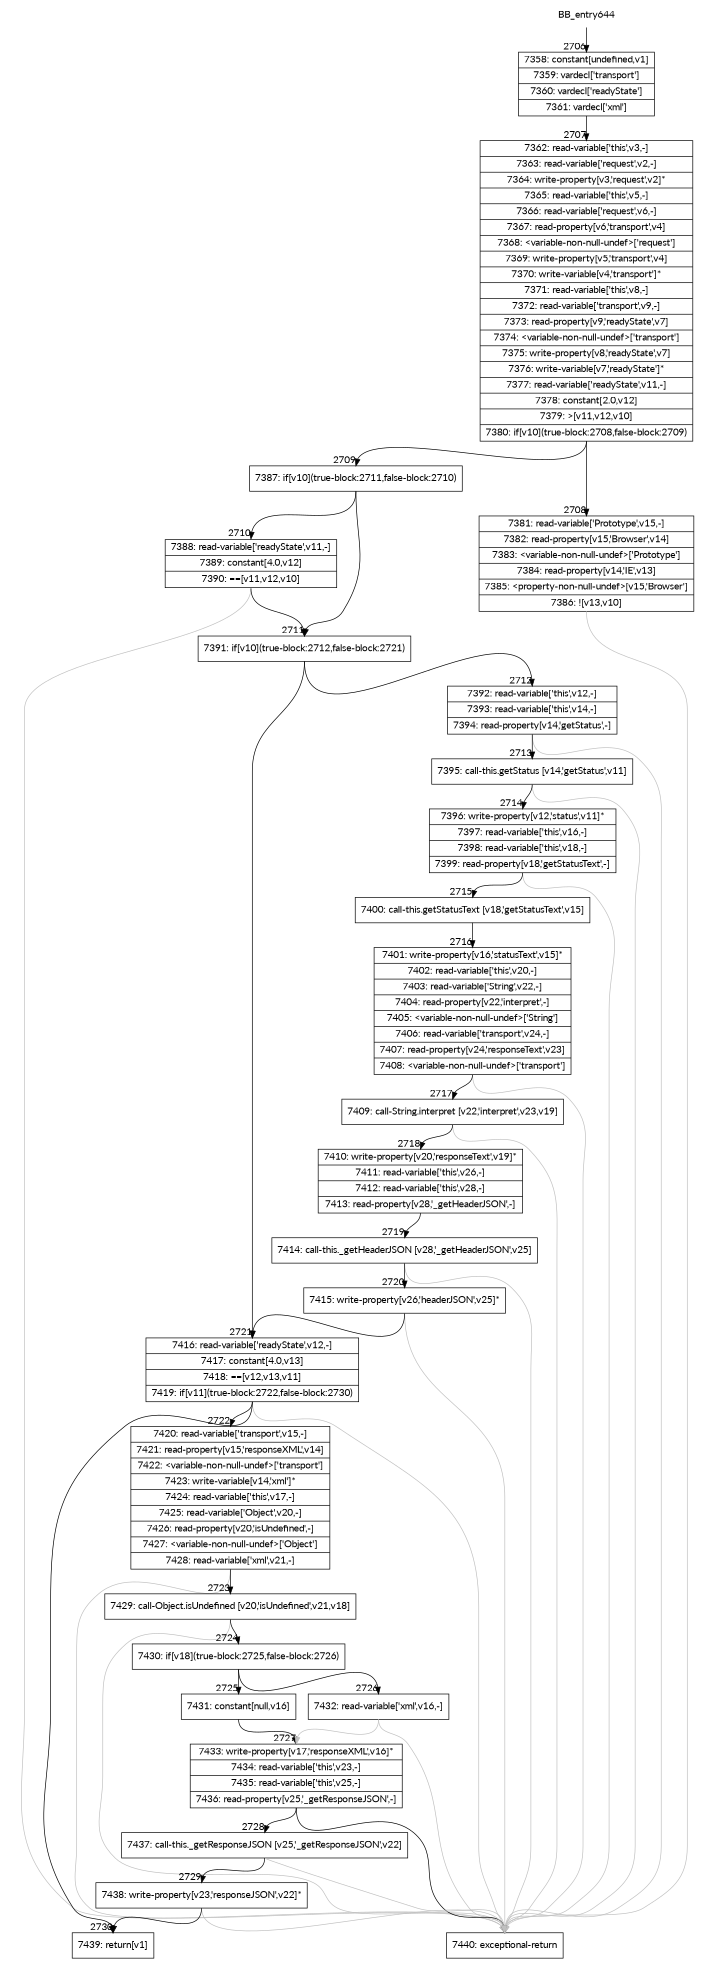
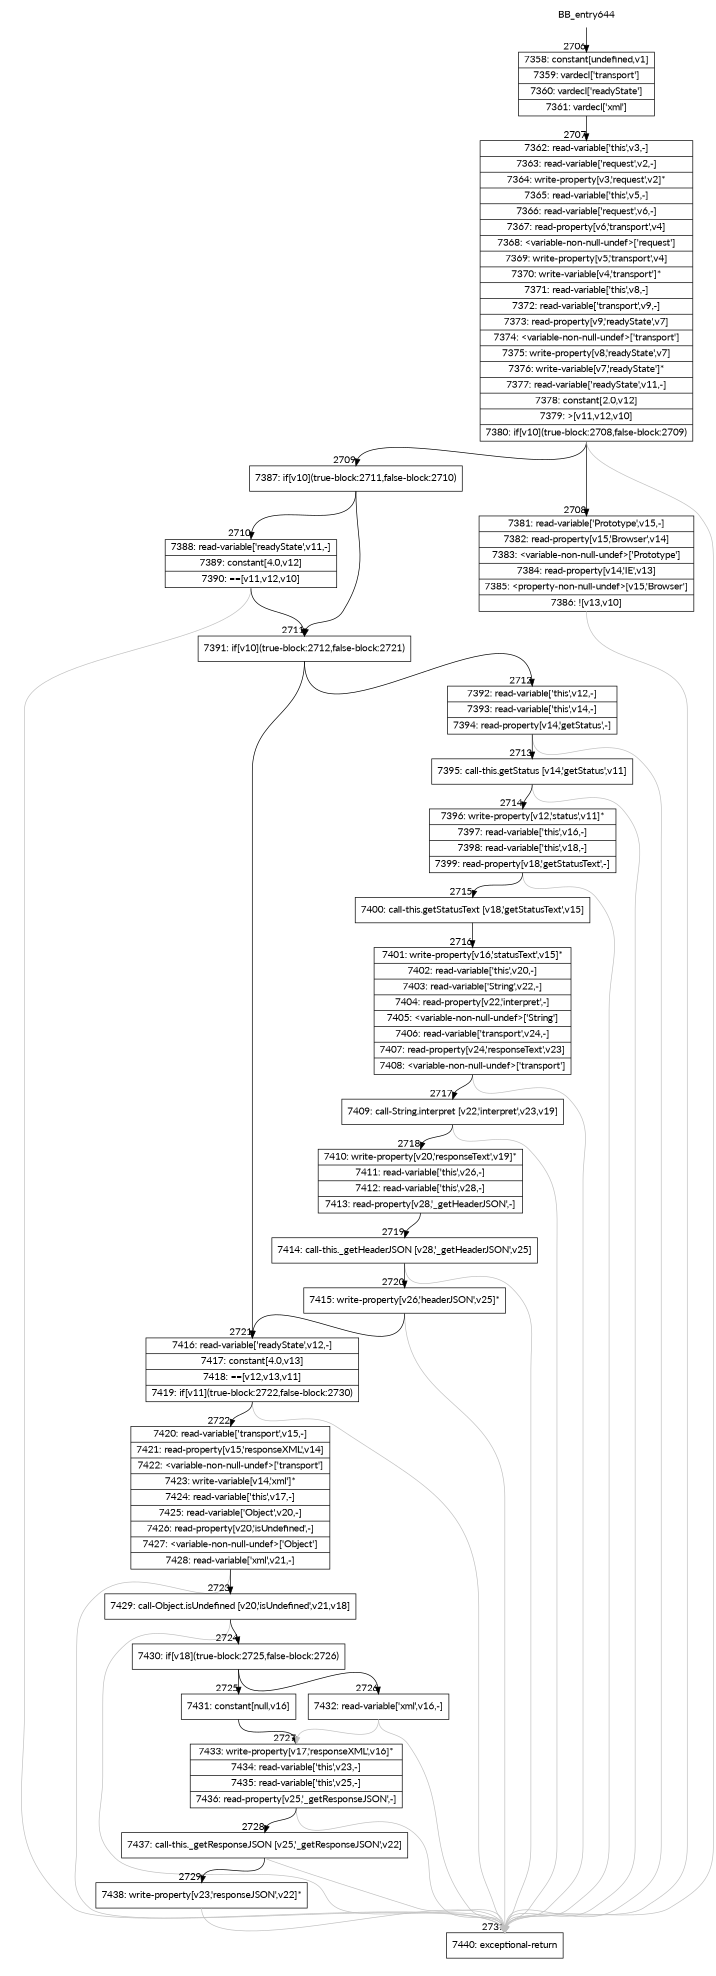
edge "7362: read-variable['this',v3,-]" -> "7440: exceptional-return": added
edge "7433: write-property[v17,'responseXML',v16]*" -> "7440: exceptional-return": color black -> gray
node "7439: return[v1]": removed
